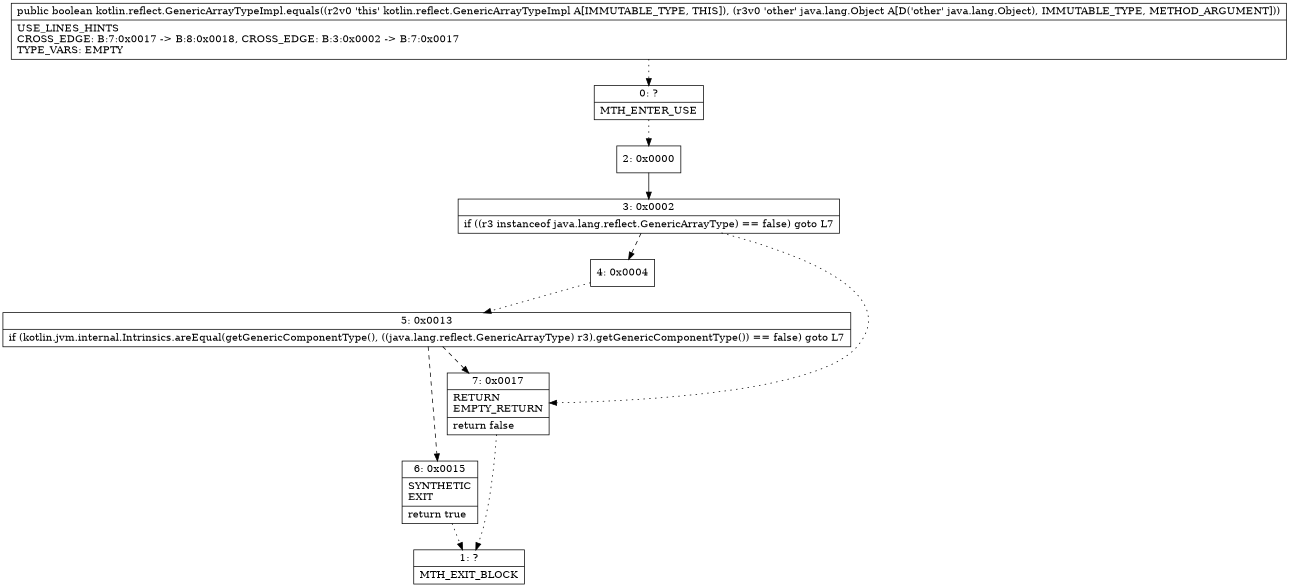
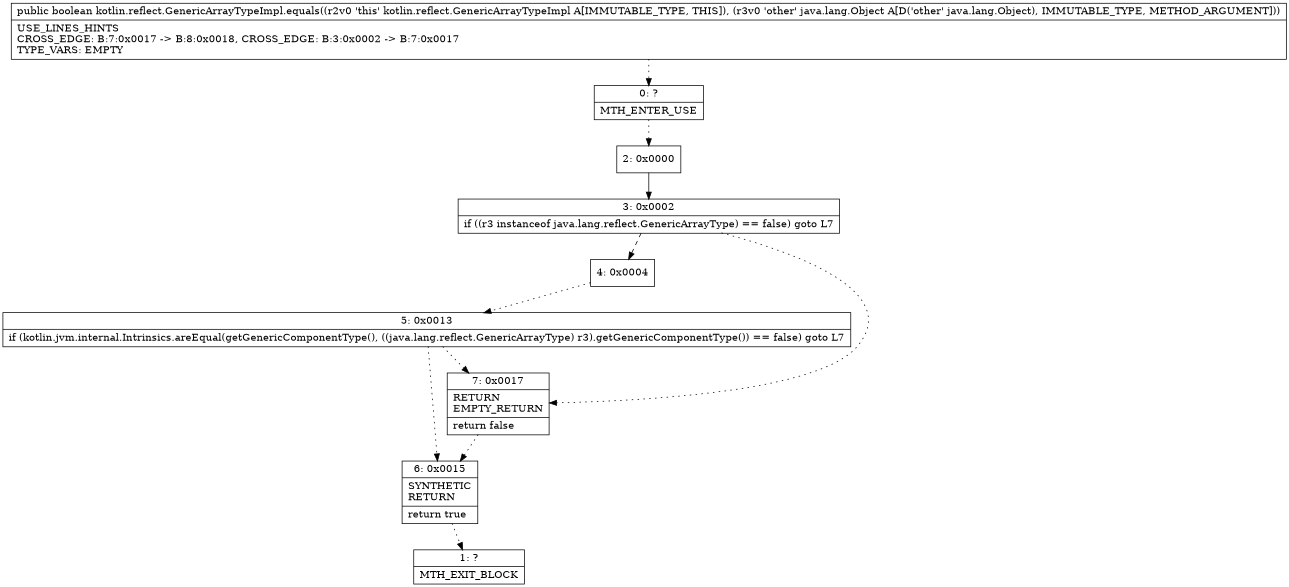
edge "5: 0x0013" -> "7: 0x0017": style dashed -> dotted
edge "5: 0x0013" -> "6: 0x0015": style dashed -> dotted
edge "7: 0x0017" -> "1: ?": now "7: 0x0017" -> "6: 0x0015"
node "6: 0x0015": text "EXIT" -> "RETURN"
